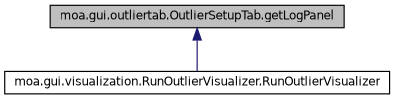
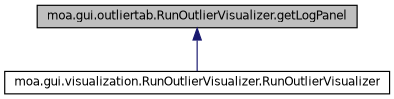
node "moa.gui.outliertab.OutlierSetupTab.getLogPanel": label "moa.gui.outliertab.OutlierSetupTab.getLogPanel" -> "moa.gui.outliertab.RunOutlierVisualizer.getLogPanel"
